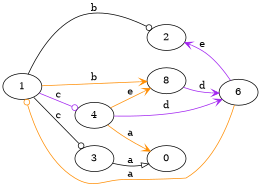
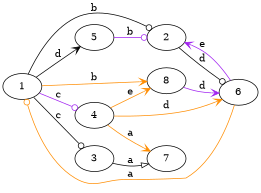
node "5": added
edge "2" -> "6": added, label "d"
edge "4" -> "6": color purple -> darkorange
node "0": label "0" -> "7"
